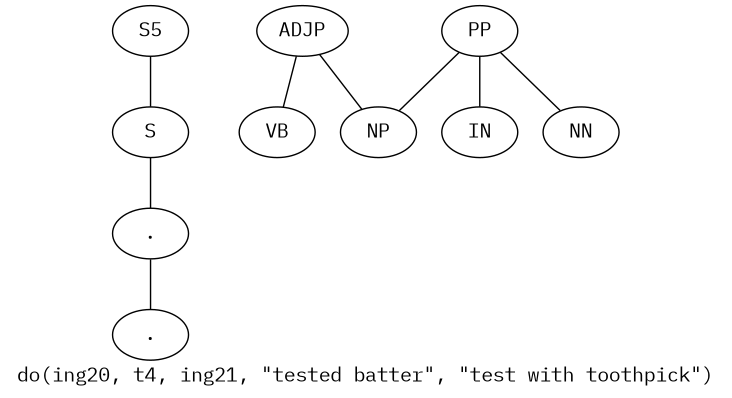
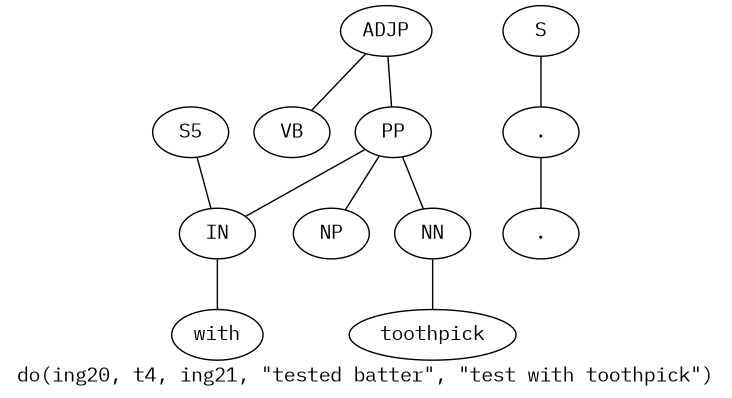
edge "S5" -- "S": now "S5" -- "IN"
edge "ADJP" -- "NP": now "ADJP" -- "PP"
node "with": added
node "toothpick": added
